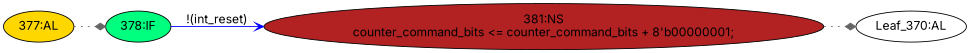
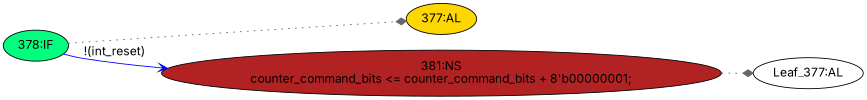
edge "377:AL" -> "378:IF": reversed
node "Leaf_370:AL": label "Leaf_370:AL" -> "Leaf_377:AL"
